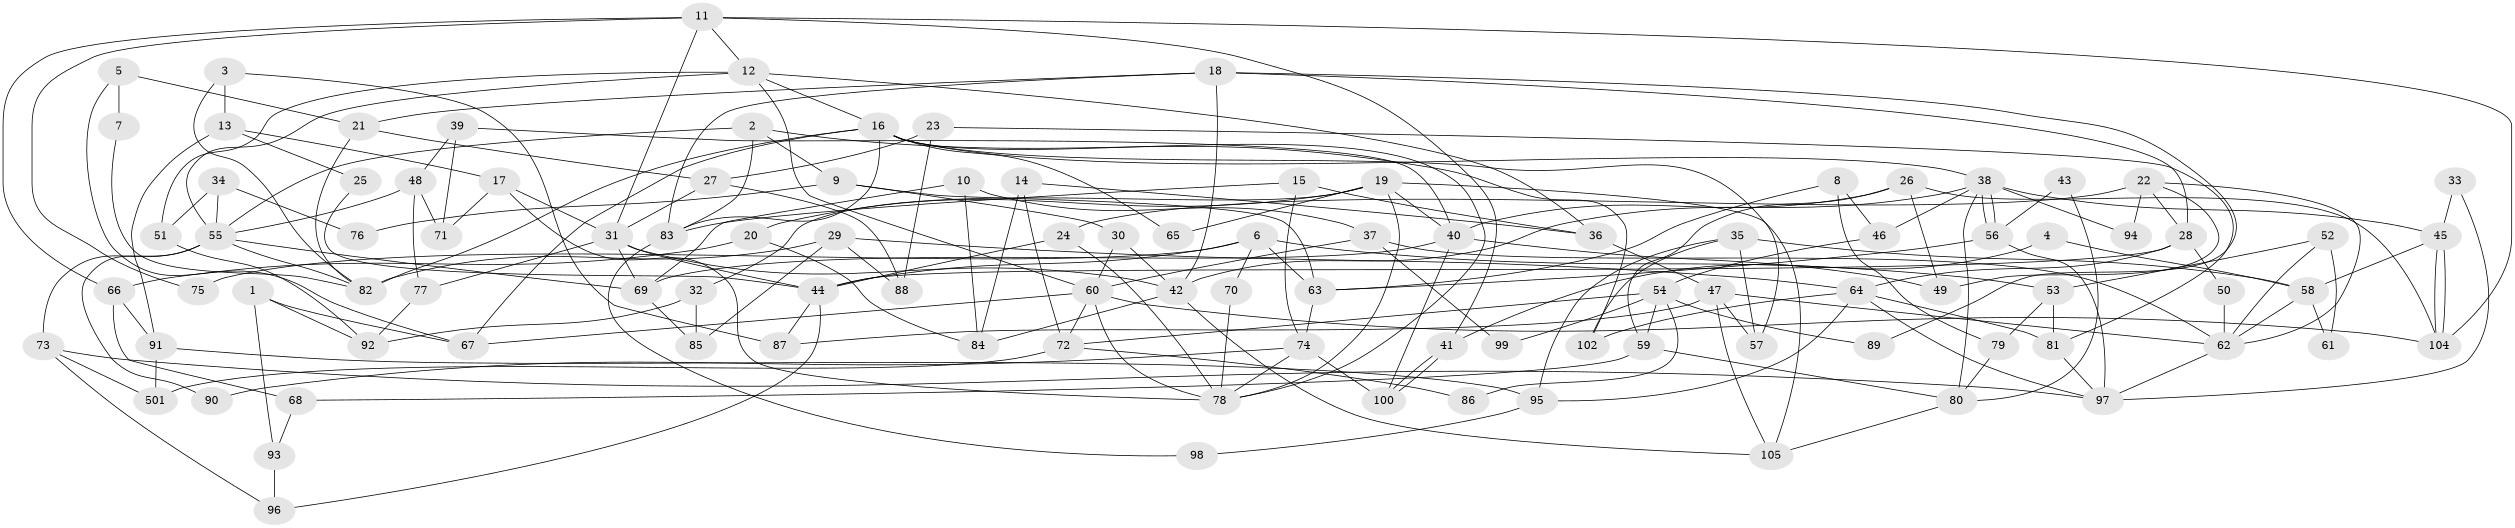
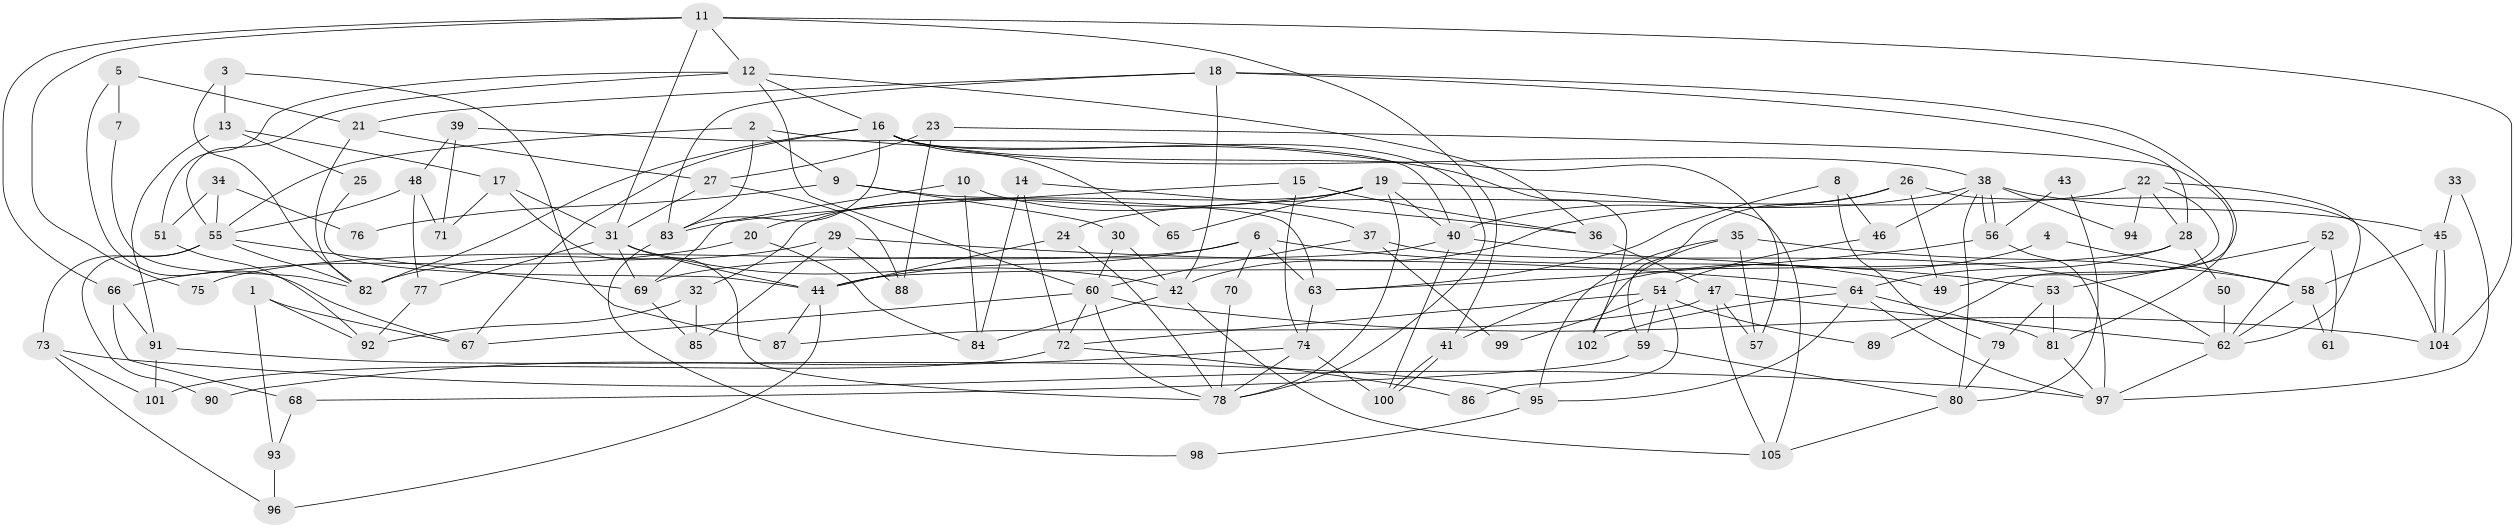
node "501": label "501" -> "101"
